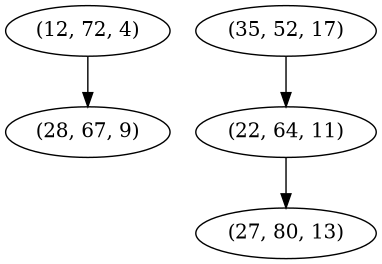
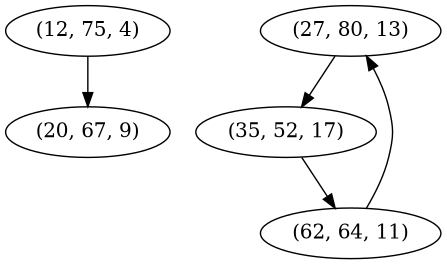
node "(12, 72, 4)": label "(12, 72, 4)" -> "(12, 75, 4)"
edge "(27, 80, 13)" -> "(35, 52, 17)": added
node "(28, 67, 9)": label "(28, 67, 9)" -> "(20, 67, 9)"
node "(22, 64, 11)": label "(22, 64, 11)" -> "(62, 64, 11)"
